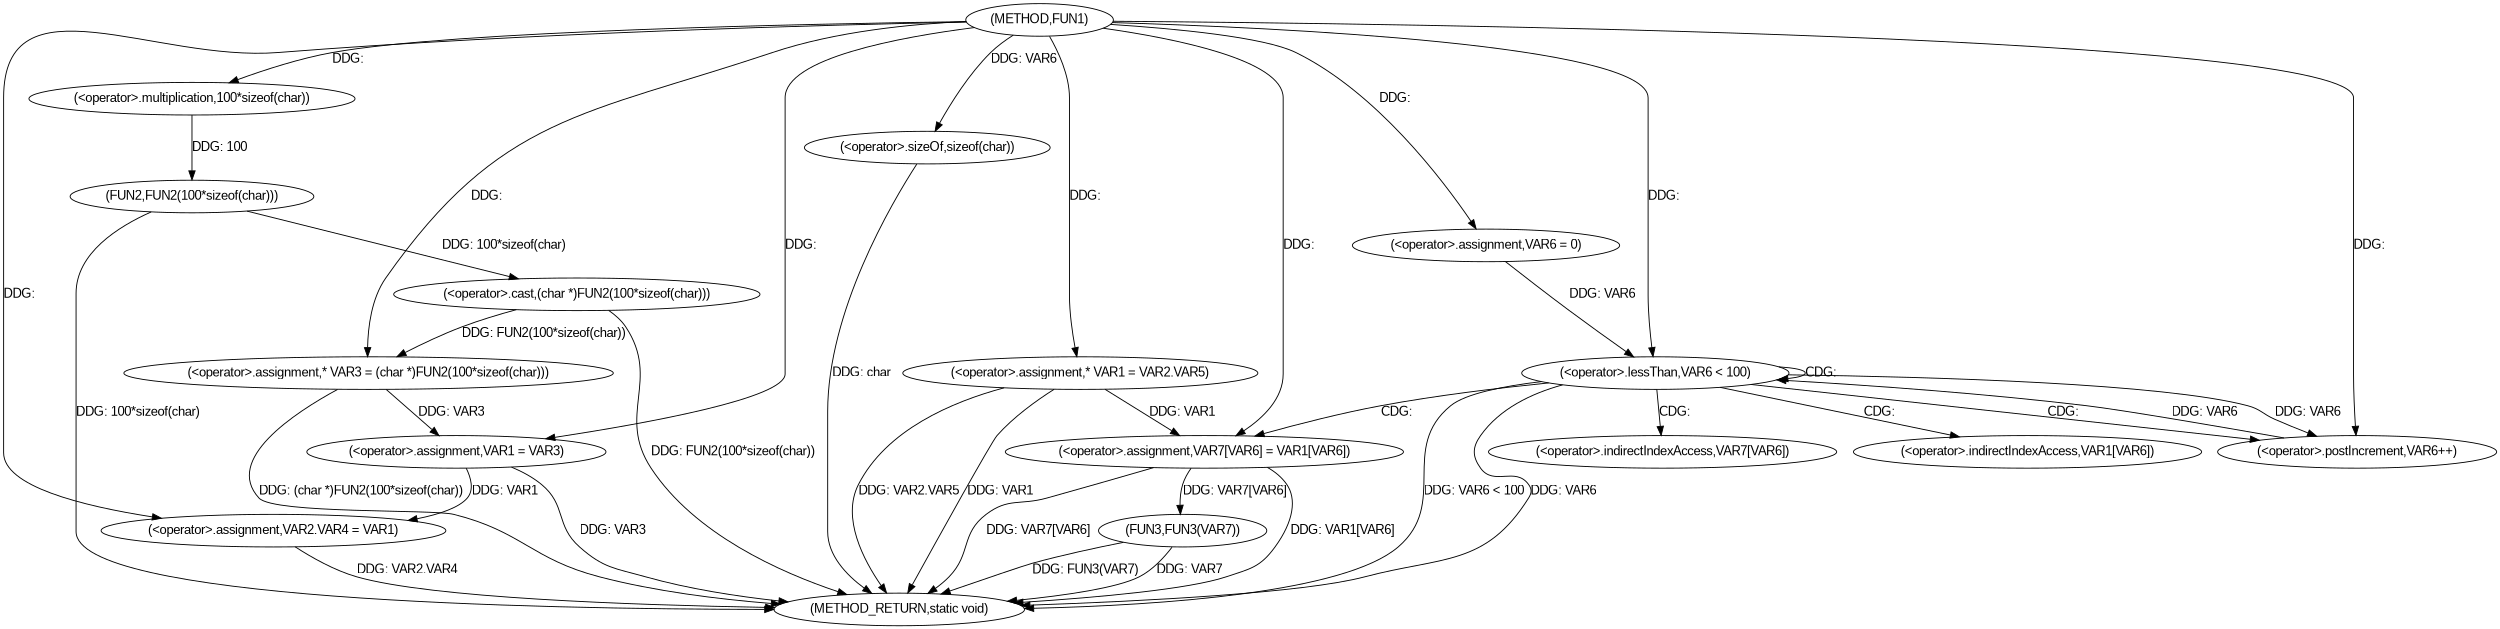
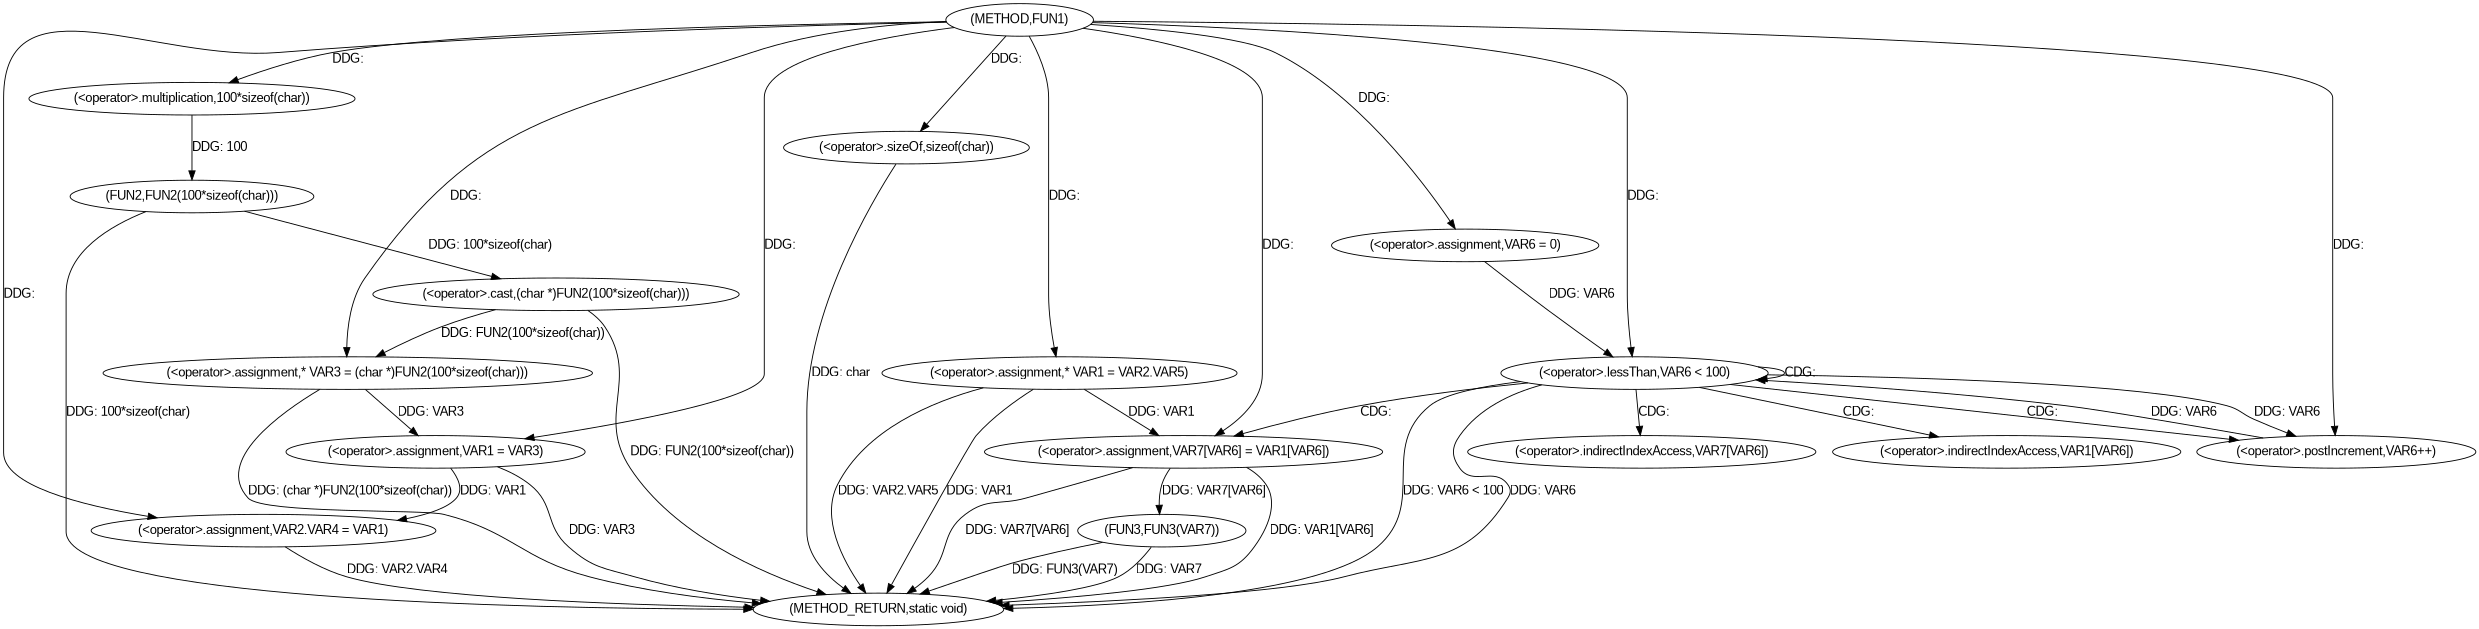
edge "(METHOD,FUN1)" -> "(<operator>.sizeOf,sizeof(char))": label "DDG: VAR6" -> "DDG: "
